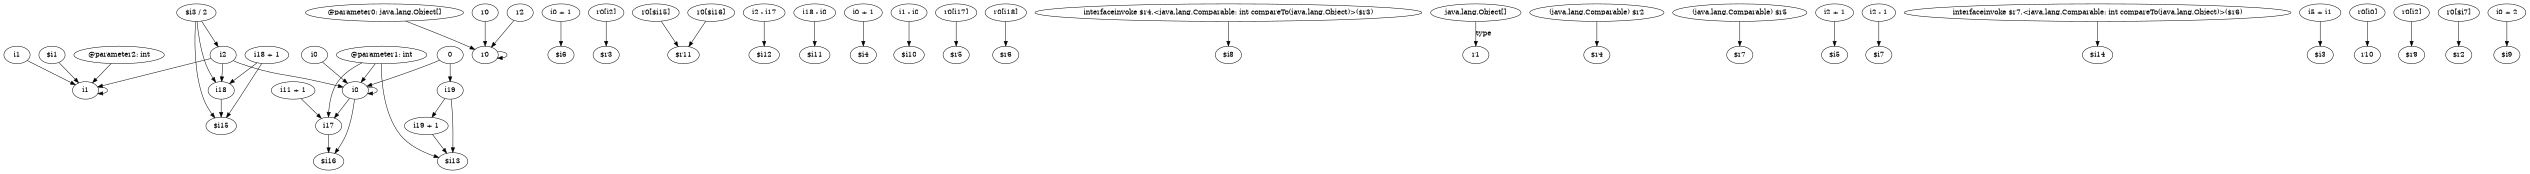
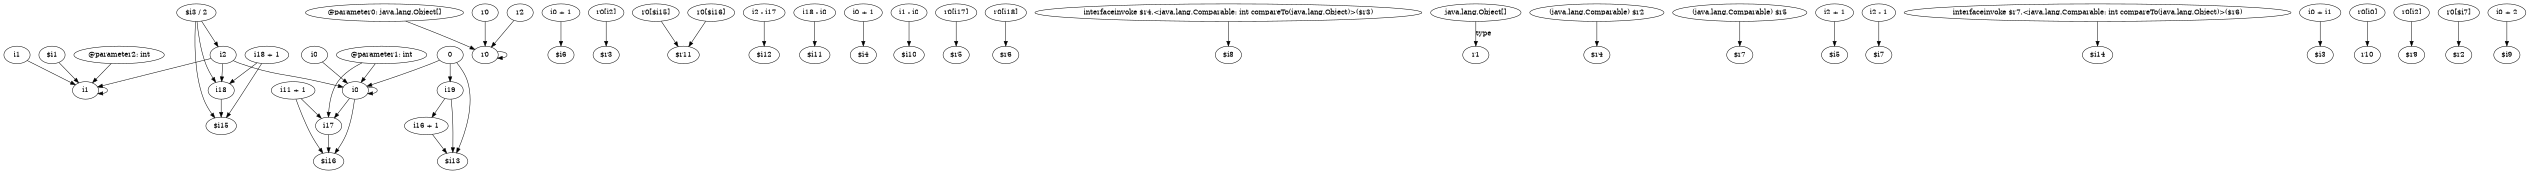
node "i5 + i1": label "i5 + i1" -> "i0 + i1"
edge "@parameter1: int" -> "$i13": now "0" -> "$i13"
edge "i11 + 1" -> "$i16": added
node "i19 + 1": label "i19 + 1" -> "i16 + 1"
